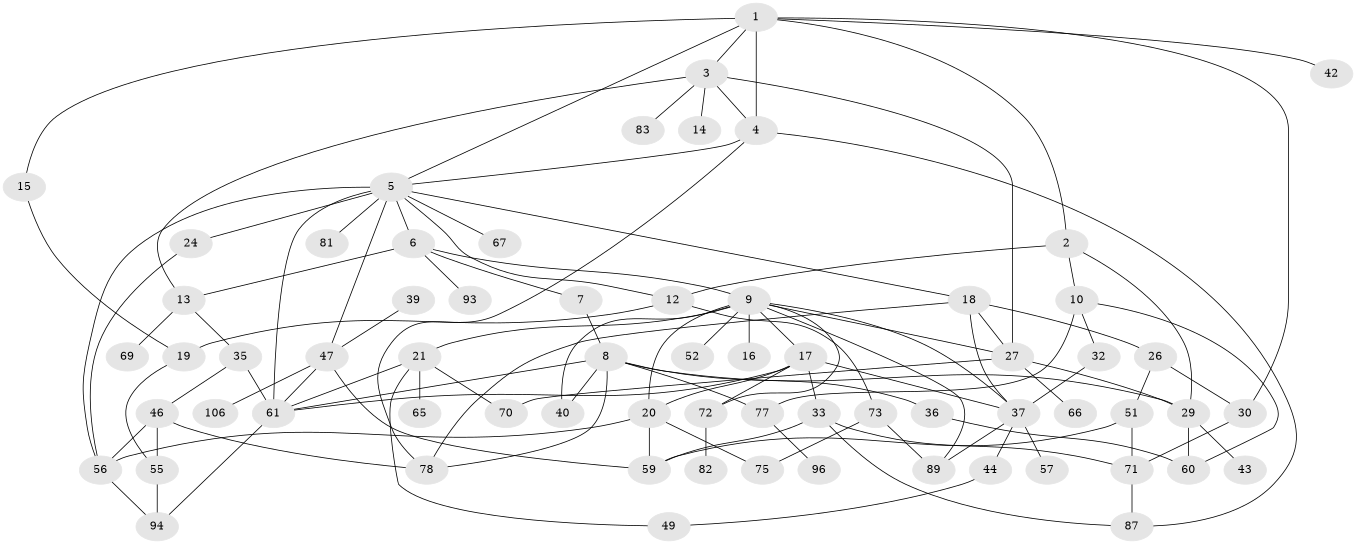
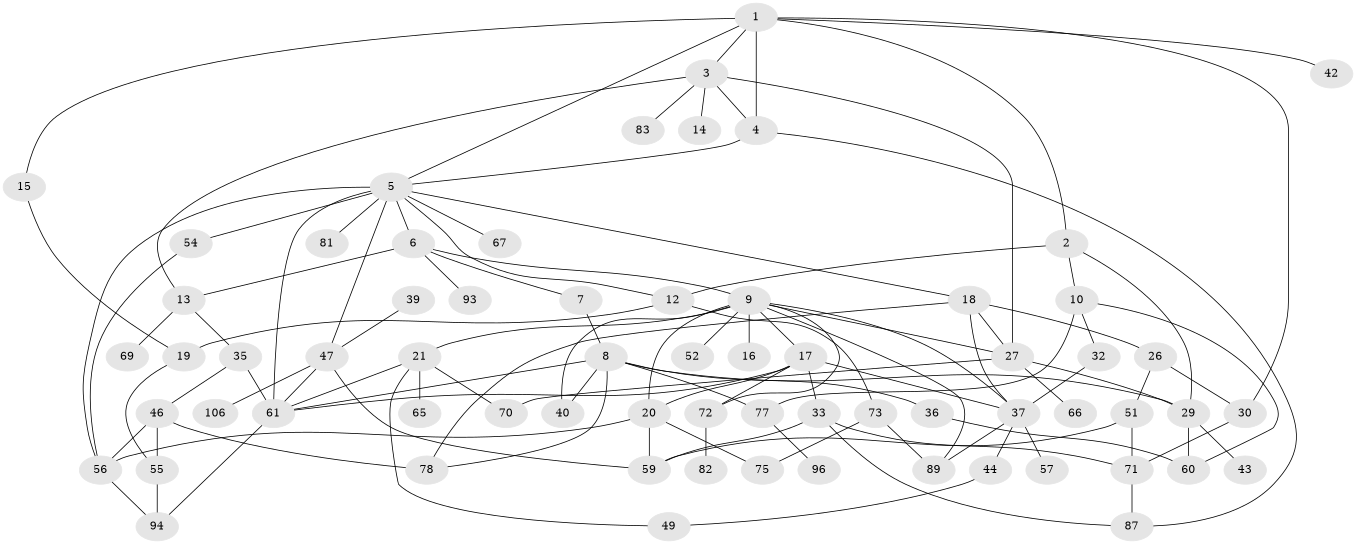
node "24": label "24" -> "54"
edge "4" -- "78": removed
